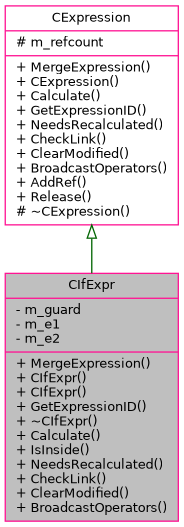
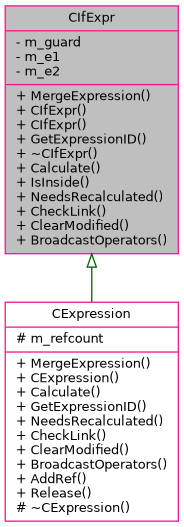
edge "CIfExpr" -> "CExpression": reversed
